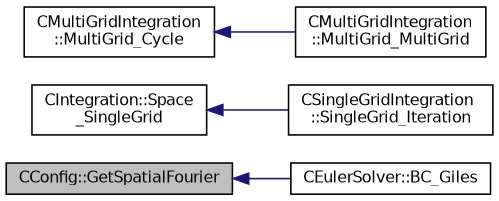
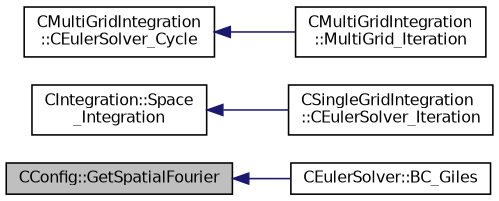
node "CMultiGridIntegration ::MultiGrid_Cycle": label "CMultiGridIntegration ::MultiGrid_Cycle" -> "CMultiGridIntegration ::CEulerSolver_Cycle"
node "CMultiGridIntegration ::MultiGrid_MultiGrid": label "CMultiGridIntegration ::MultiGrid_MultiGrid" -> "CMultiGridIntegration ::MultiGrid_Iteration"
node "CIntegration::Space _SingleGrid": label "CIntegration::Space _SingleGrid" -> "CIntegration::Space _Integration"
node "CSingleGridIntegration ::SingleGrid_Iteration": label "CSingleGridIntegration ::SingleGrid_Iteration" -> "CSingleGridIntegration ::CEulerSolver_Iteration"
